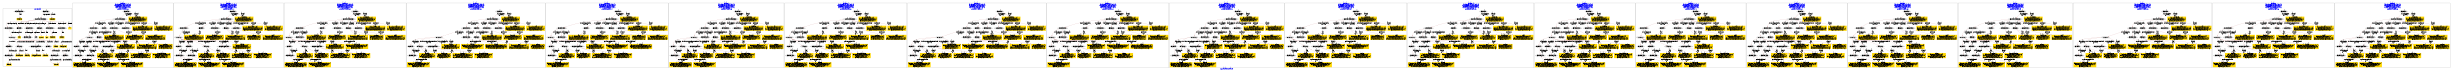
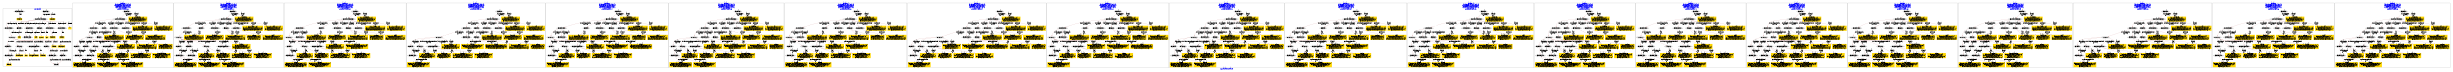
node "credit": fillcolor lightgray -> gold
node "nationality": label "nationality" -> "some"
node "birthYear": fillcolor gold -> lightgray
